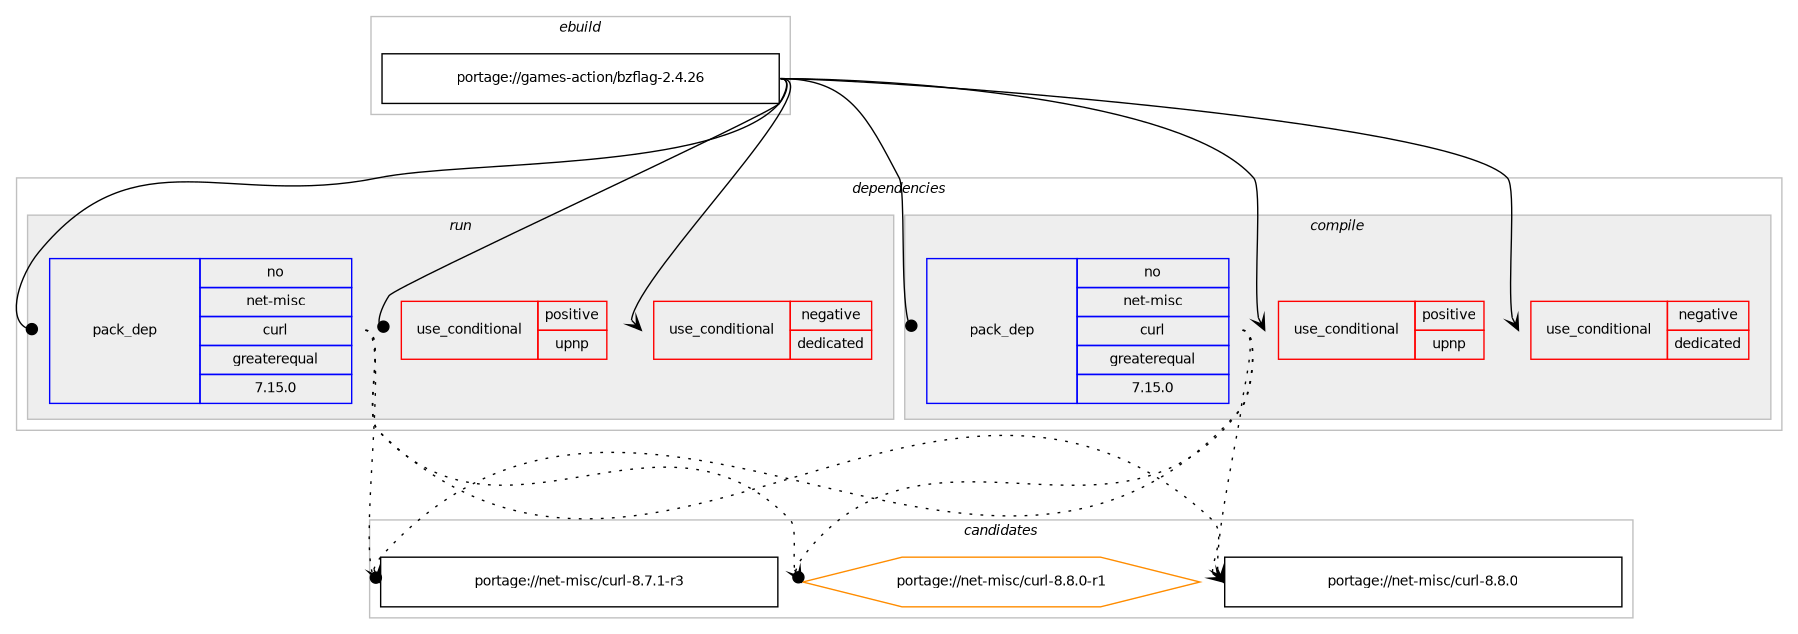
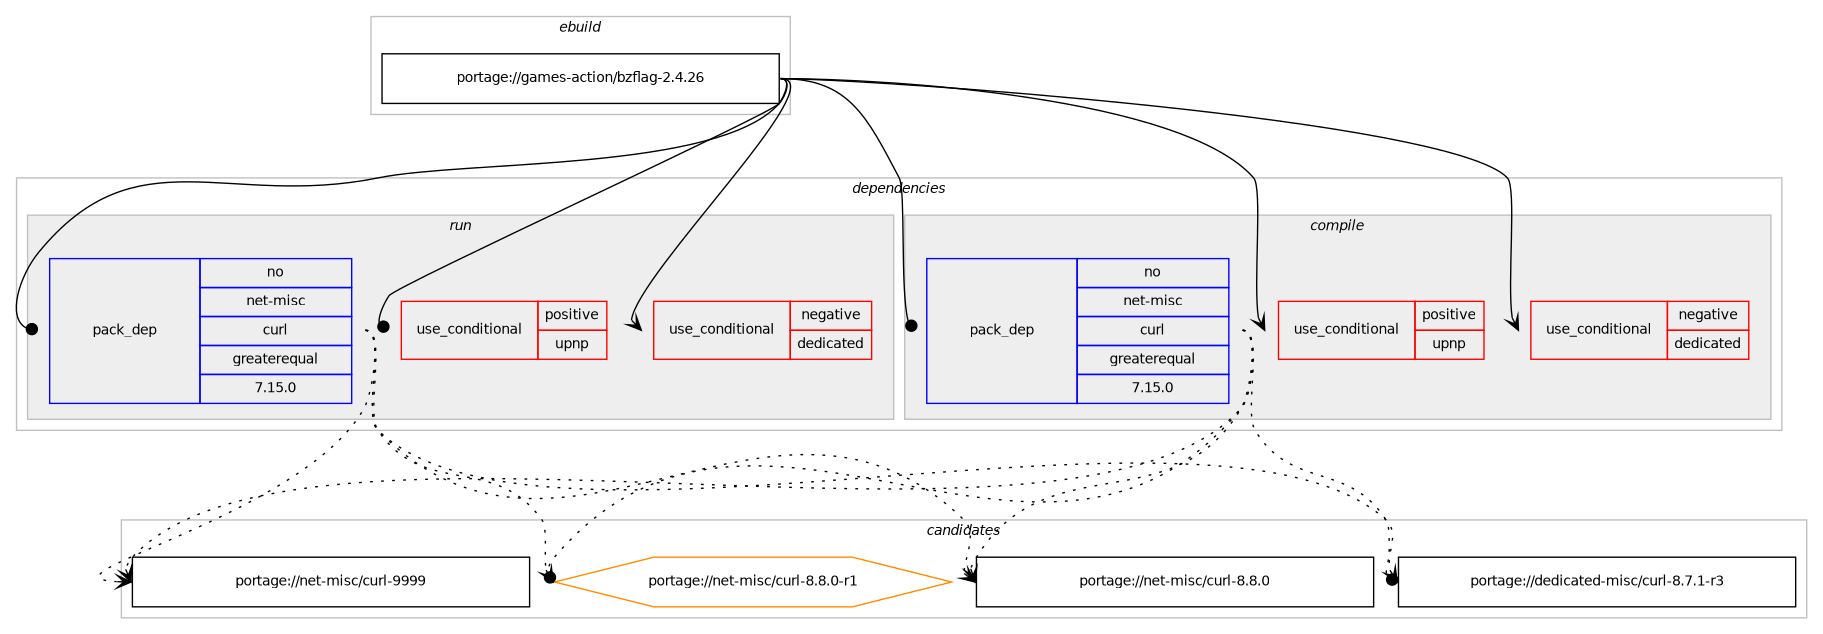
node "portage://net-misc/curl-9999": added
node "portage://net-misc/curl-8.7.1-r3": label "portage://net-misc/curl-8.7.1-r3" -> "portage://dedicated-misc/curl-8.7.1-r3"
